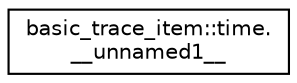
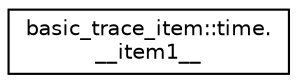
node "basic_trace_item::time. __unnamed1__": label "basic_trace_item::time. __unnamed1__" -> "basic_trace_item::time. __item1__"
